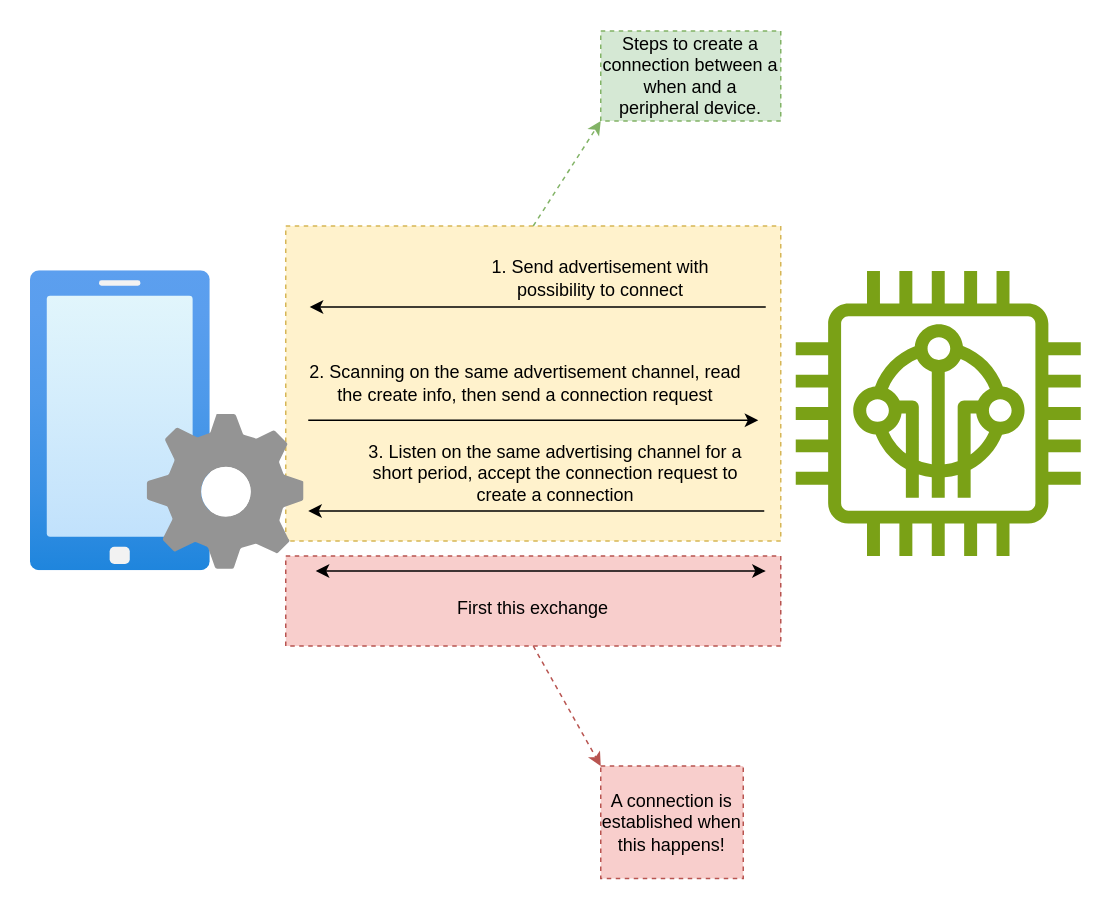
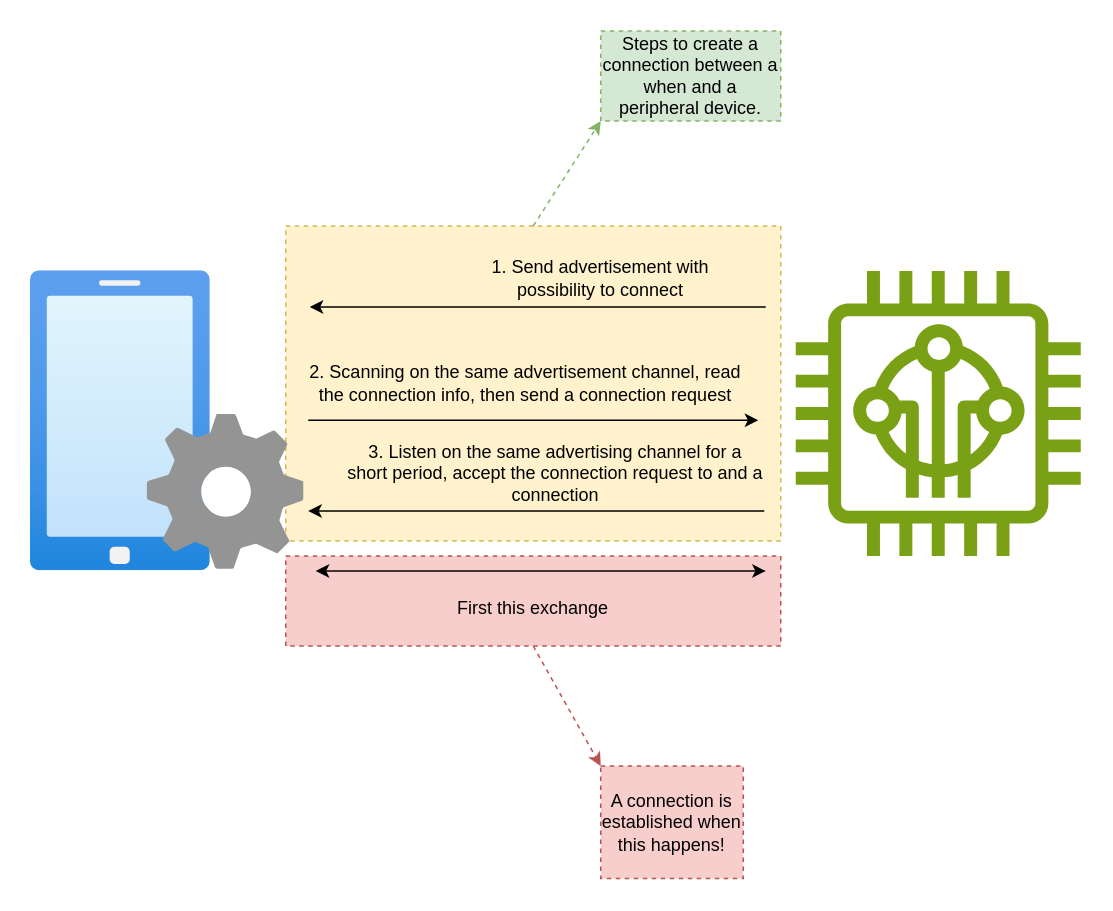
node "2. Scanning on the same advertisement channel, read the create info, then send a connection request": label "2. Scanning on the same advertisement channel, read the create info, then send a connection request" -> "2. Scanning on the same advertisement channel, read the connection info, then send a connection request"
node "3. Listen on the same advertising channel for a short period, accept the connection request to create a connection": label "3. Listen on the same advertising channel for a short period, accept the connection request to create a connection" -> "3. Listen on the same advertising channel for a short period, accept the connection request to and a connection"
